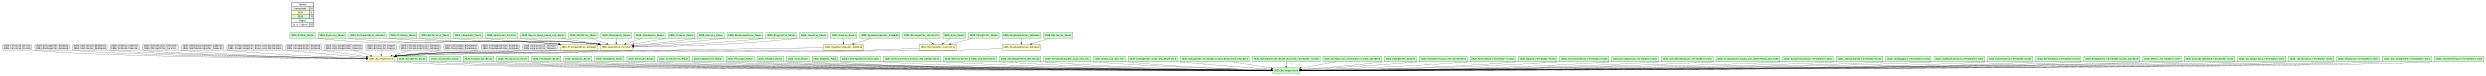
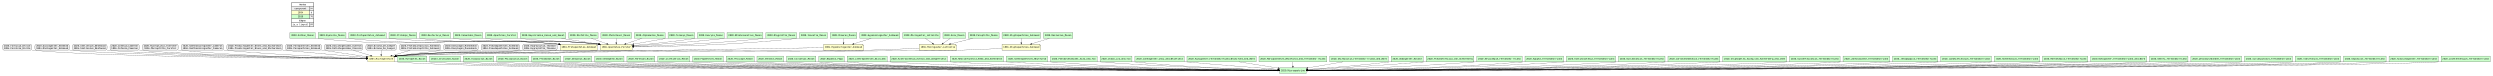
node "2020.Xiao_Mason": label "2020.Xiao_Mason" -> "2020.Exulonyyx_Mason"
